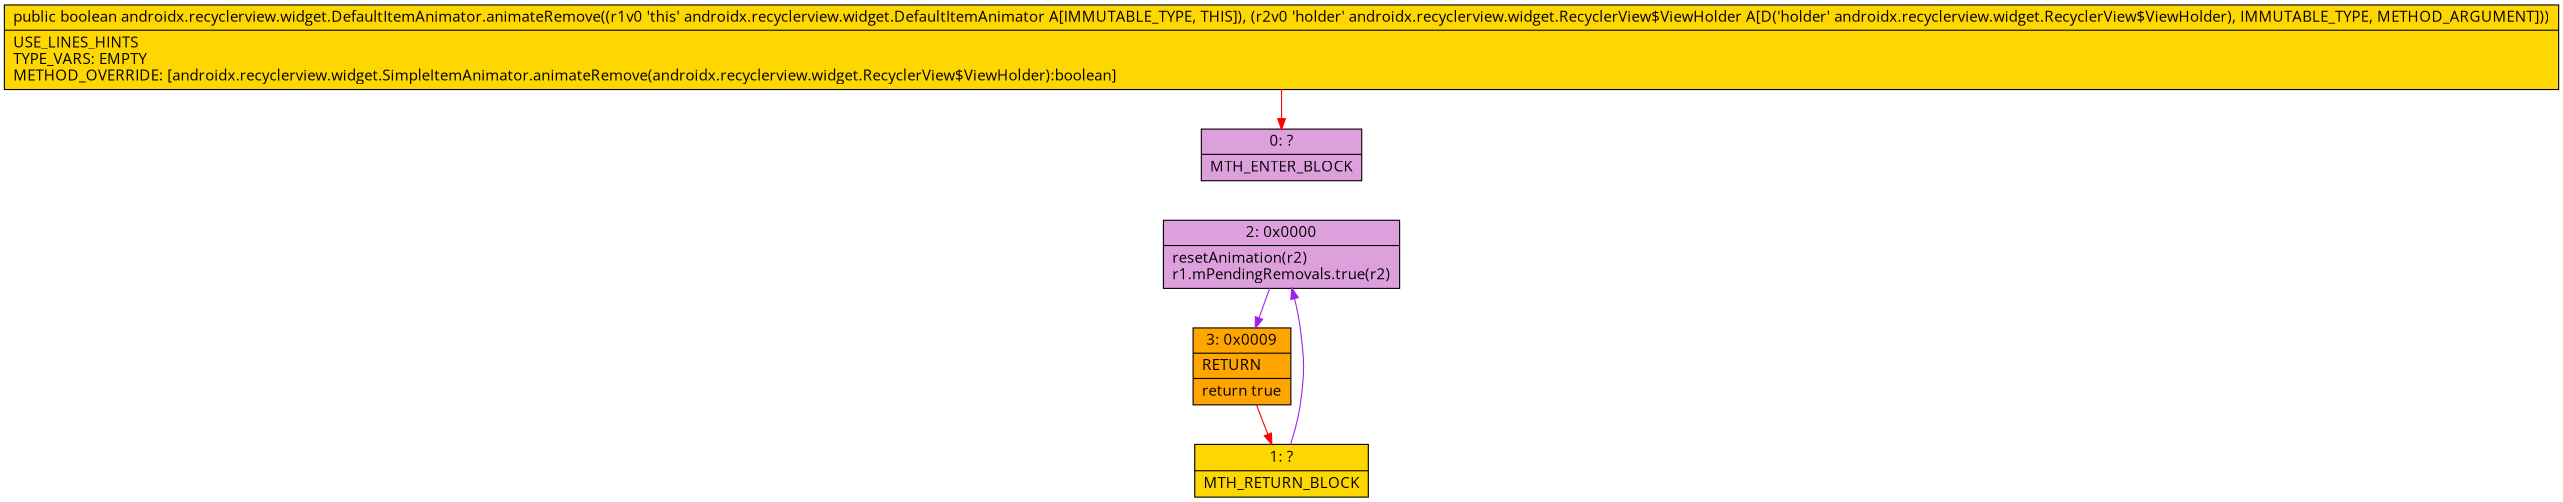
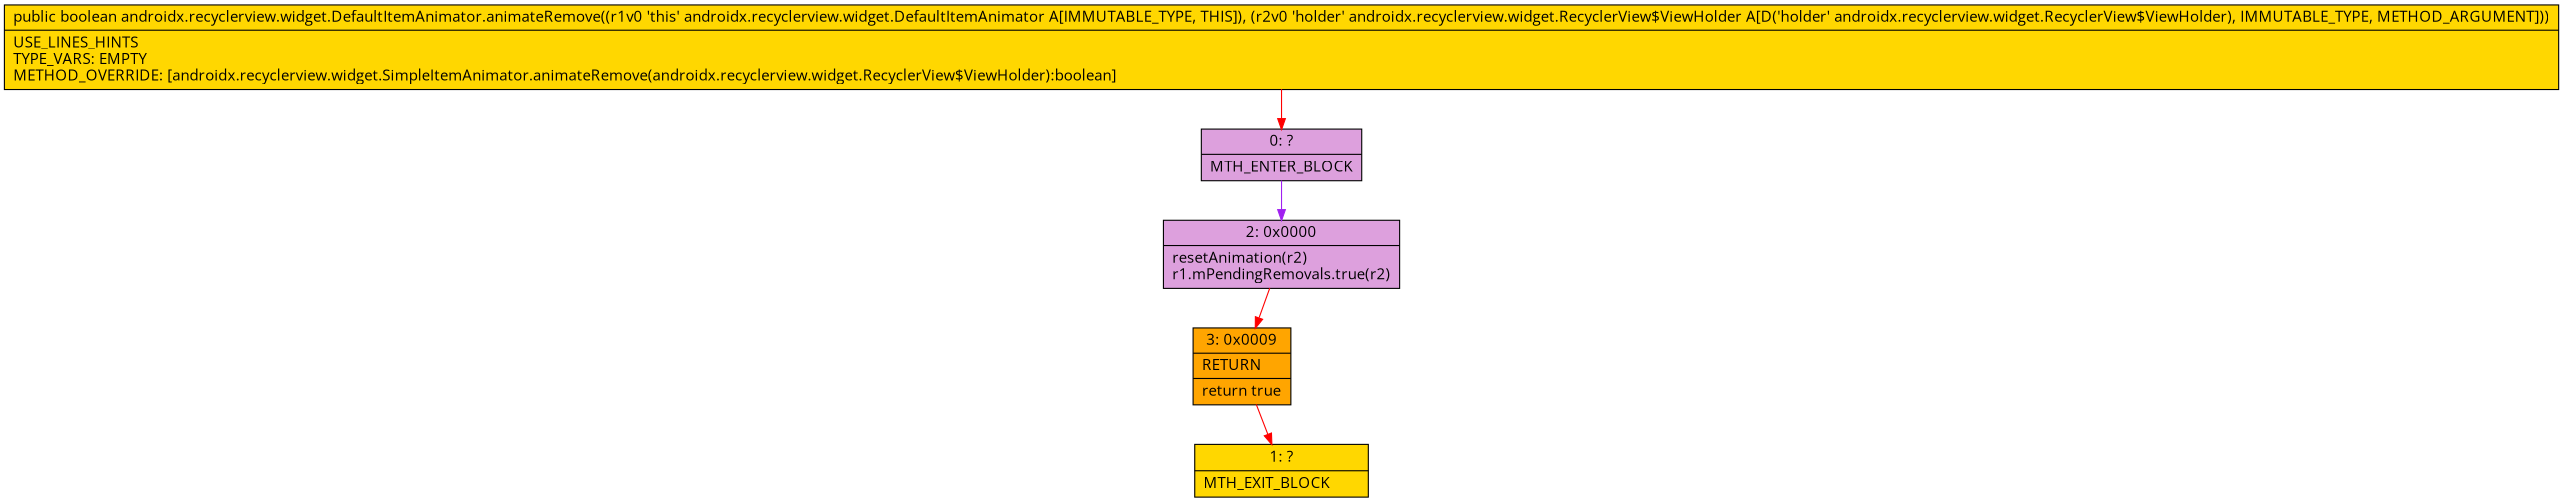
edge "2: 0x0000" -> "3: 0x0009": color purple -> red
edge "1: ?" -> "2: 0x0000": now "0: ?" -> "2: 0x0000"
node "1: ?": text "MTH_RETURN_BLOCK" -> "MTH_EXIT_BLOCK"
